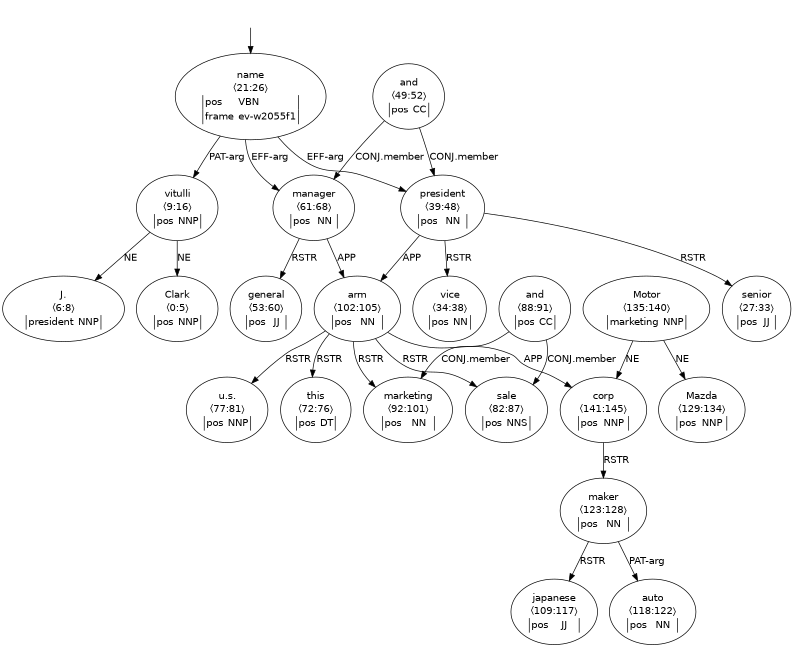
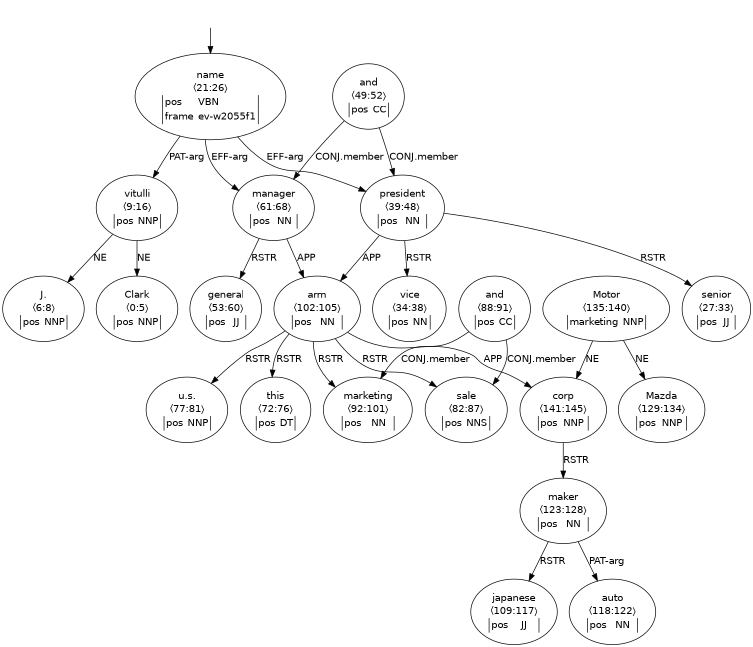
node "J.": text "president" -> "pos"
